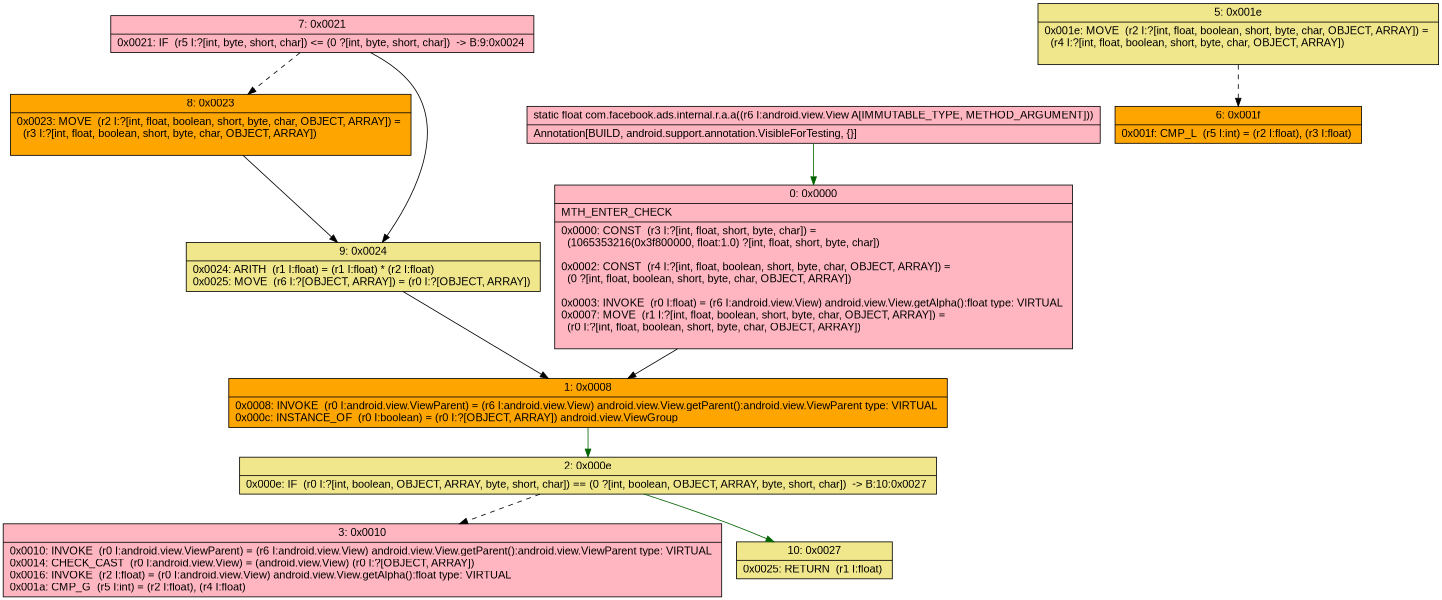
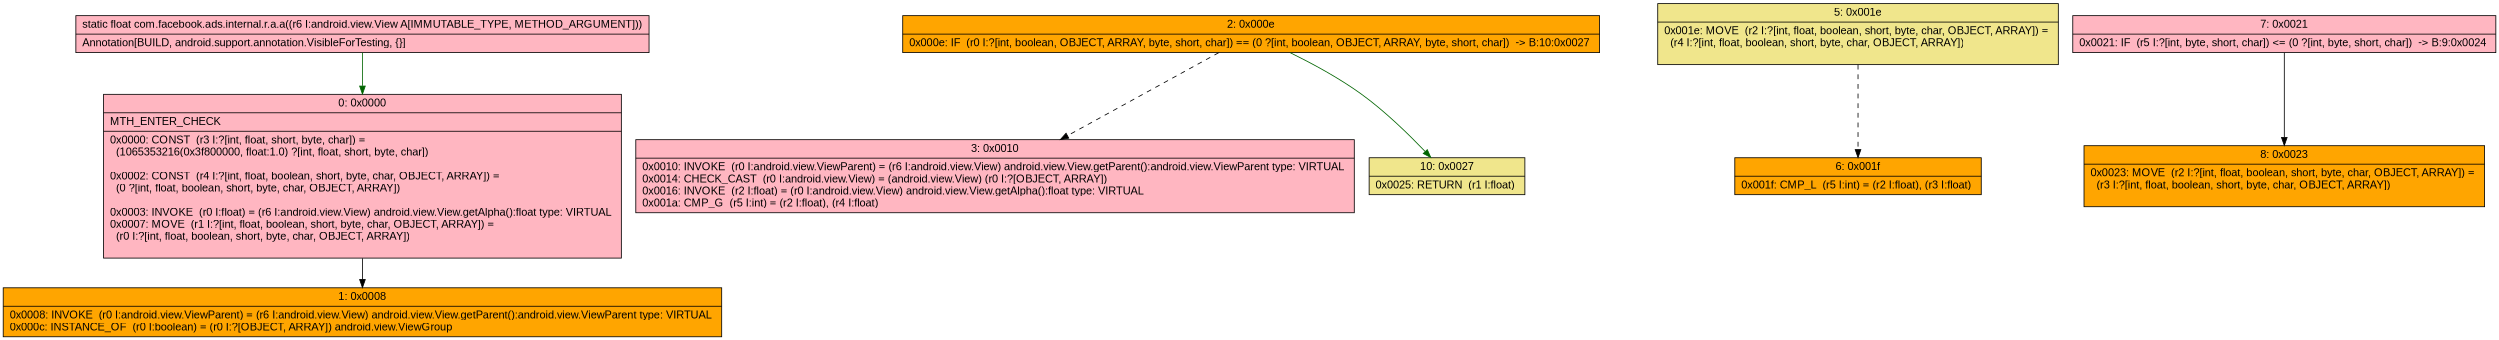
edge "7: 0x0021" -> "8: 0x0023": style dashed -> solid
node "9: 0x0024": removed
edge "1: 0x0008" -> "2: 0x000e": removed
node "2: 0x000e": fillcolor khaki -> orange
